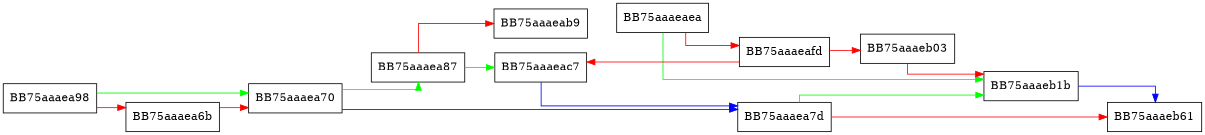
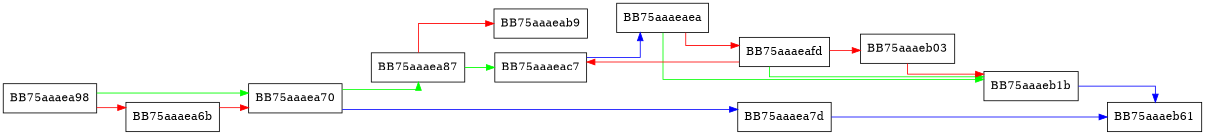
edge "BB75aaaea7d" -> "BB75aaaeb1b": now "BB75aaaeafd" -> "BB75aaaeb1b"
edge "BB75aaaeac7" -> "BB75aaaea7d": now "BB75aaaeac7" -> "BB75aaaeaea"
edge "BB75aaaea7d" -> "BB75aaaeb61": color red -> blue
